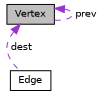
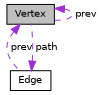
edge "Vertex" -> "Edge": added, label "path"
edge "Edge" -> "Vertex": label " dest" -> " prev"
